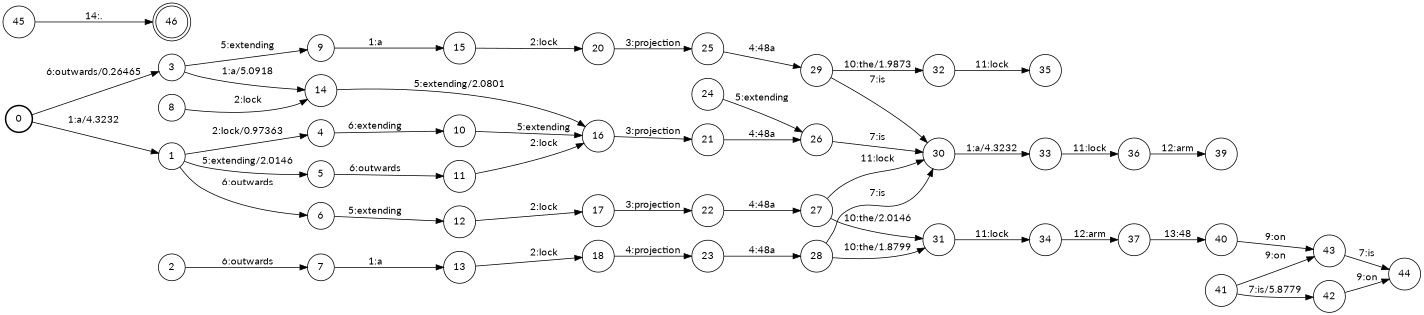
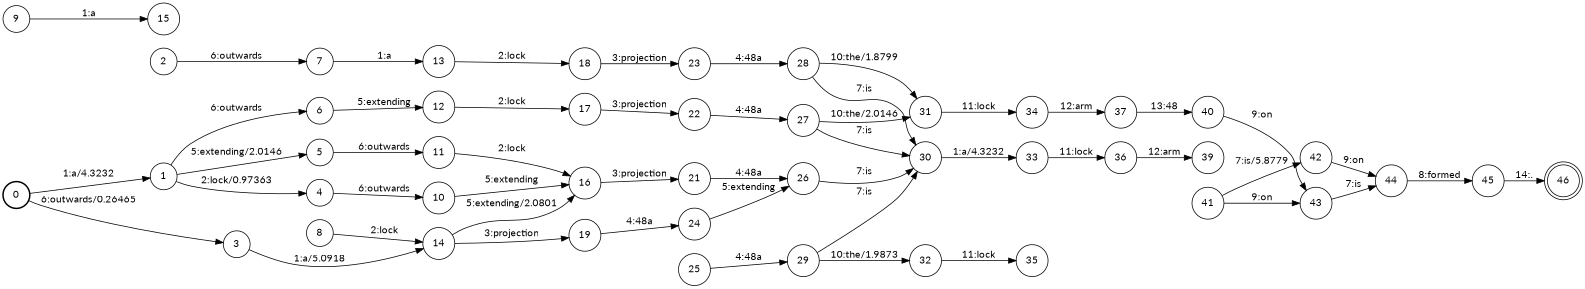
node "20": removed
edge "3" -> "9": removed, label "5:extending"
edge "4" -> "10": label "6:extending" -> "6:outwards"
edge "27" -> "30": label "11:lock" -> "7:is"
edge "44" -> "45": added, label "8:formed"
node "19": added
edge "18" -> "23": label "4:projection" -> "3:projection"
